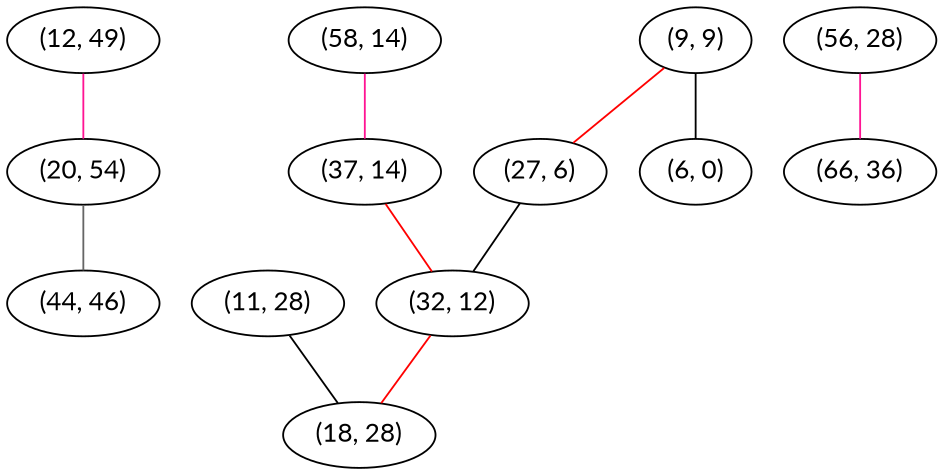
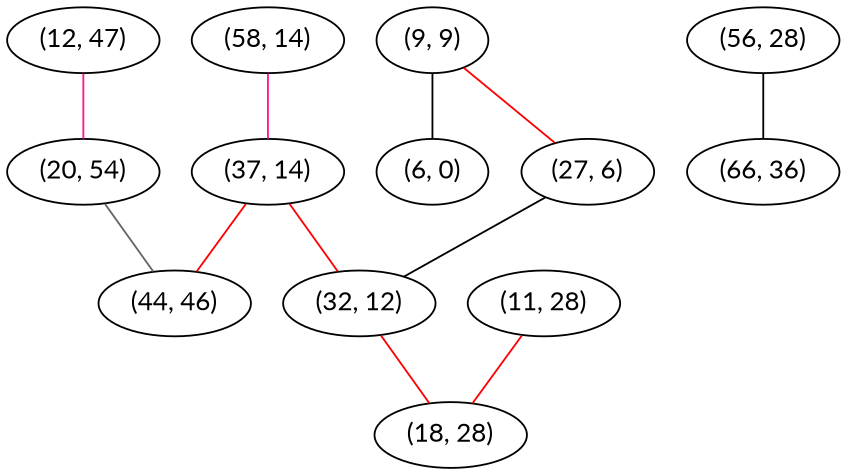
node "(12, 49)": label "(12, 49)" -> "(12, 47)"
edge "(56, 28)" -- "(66, 36)": color deeppink -> black
edge "(37, 14)" -- "(44, 46)": added
edge "(11, 28)" -- "(18, 28)": color black -> red
